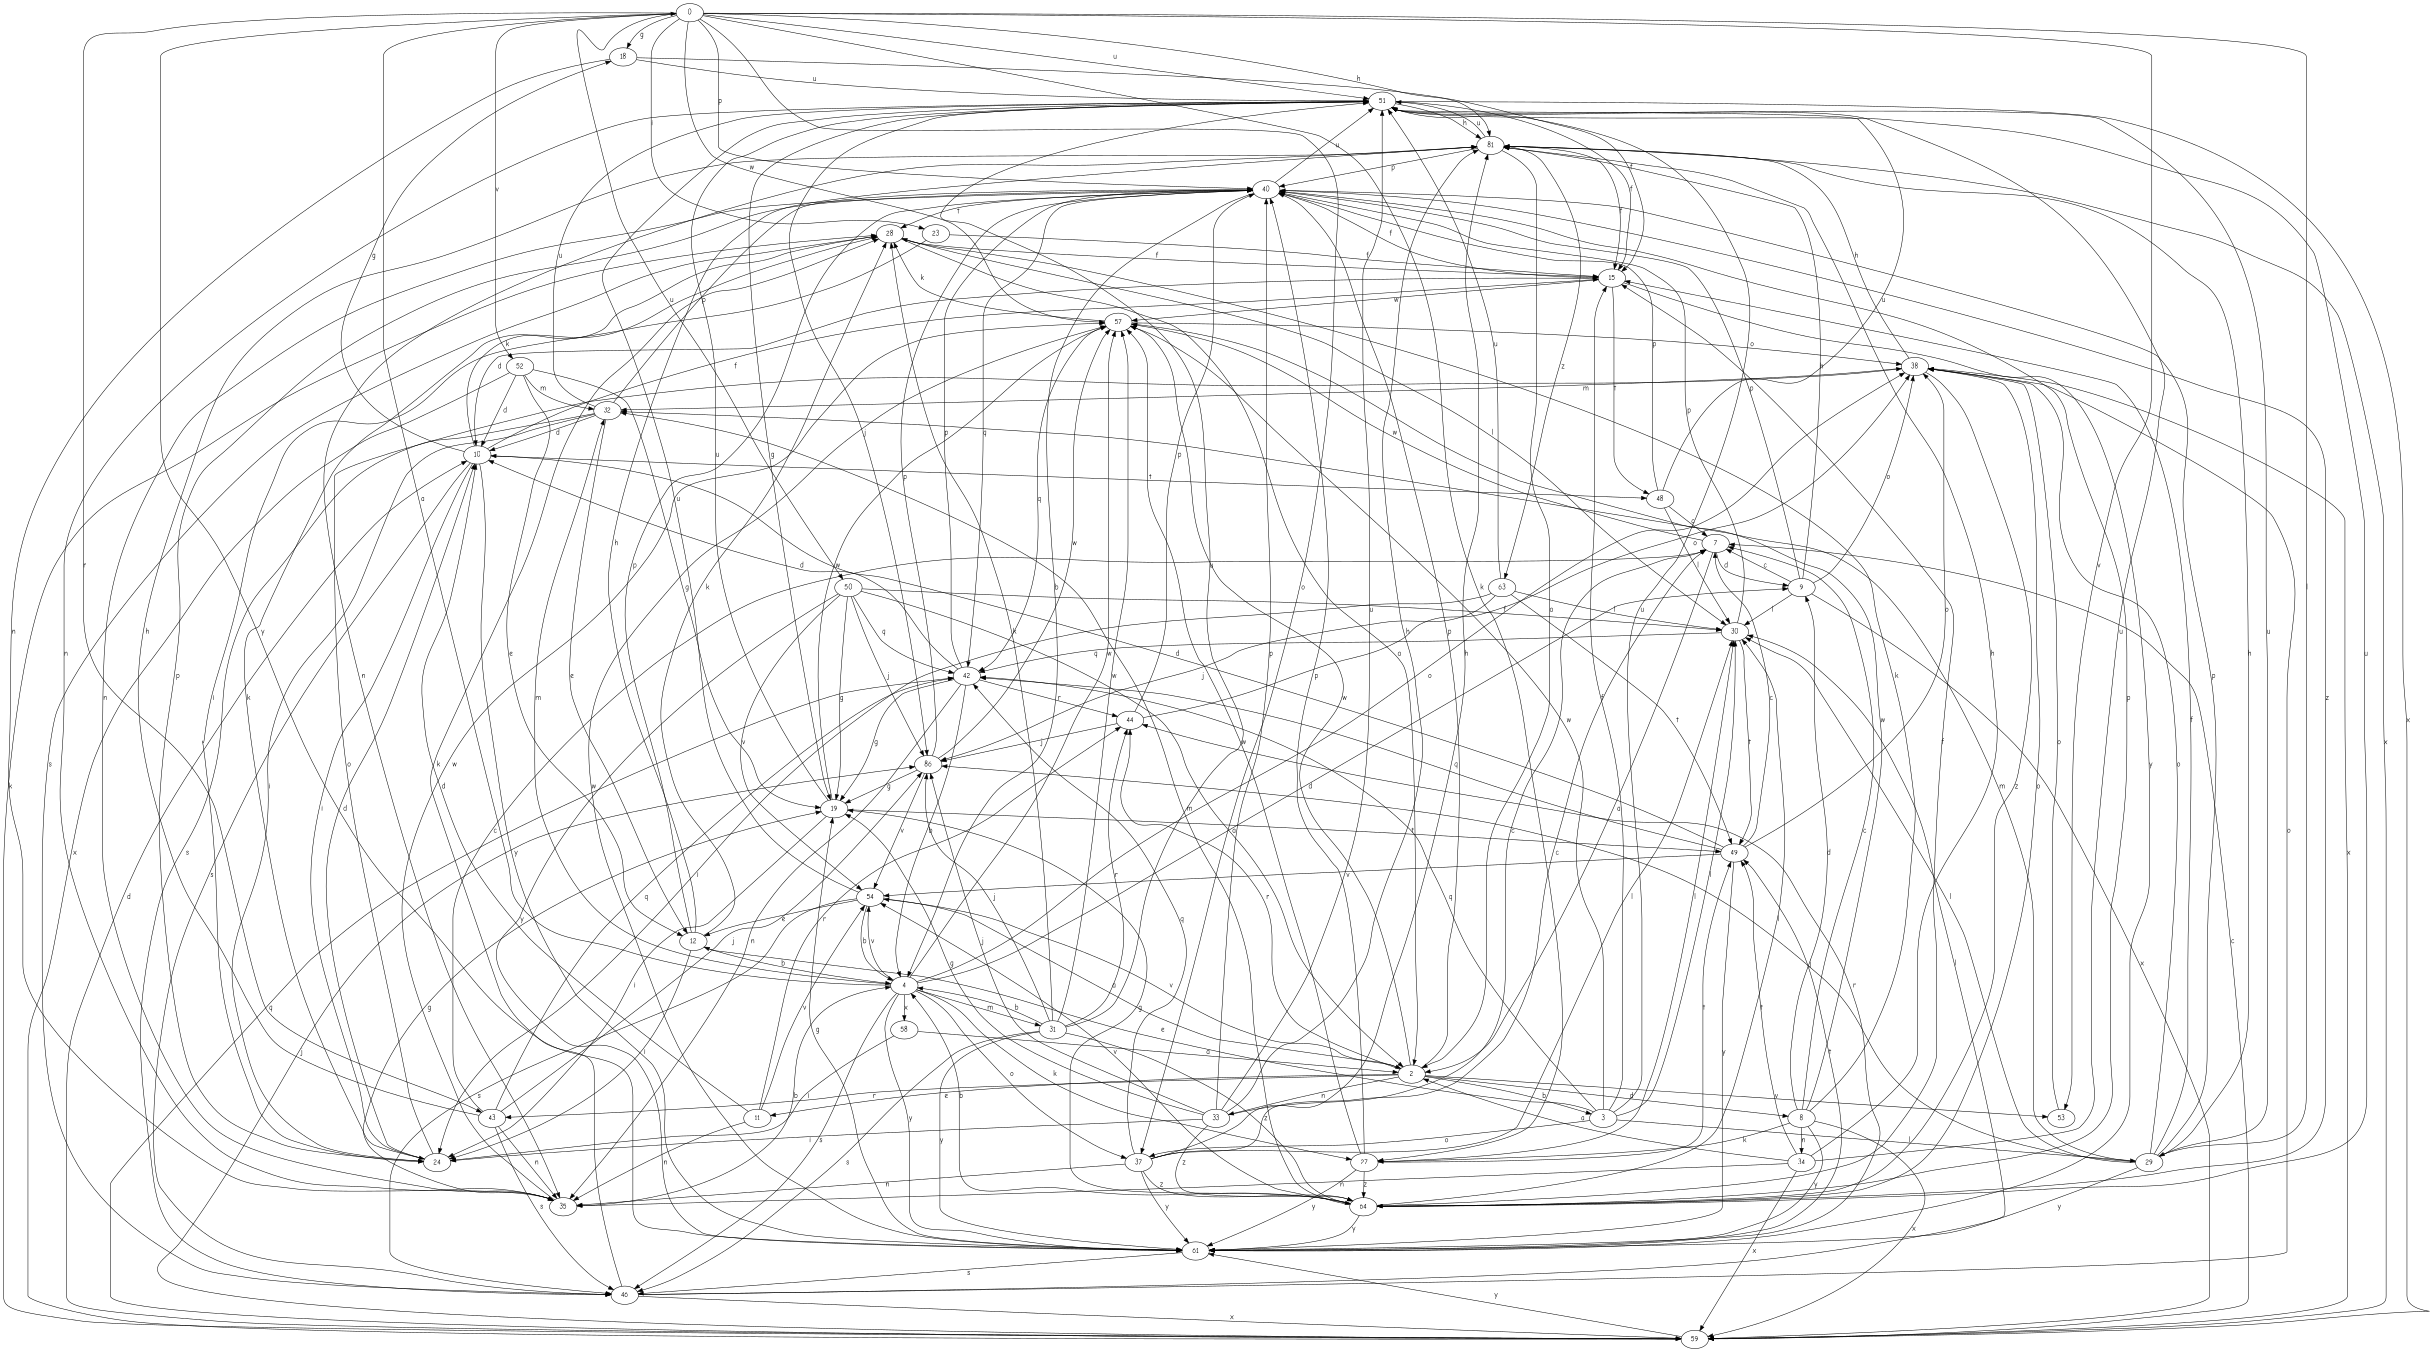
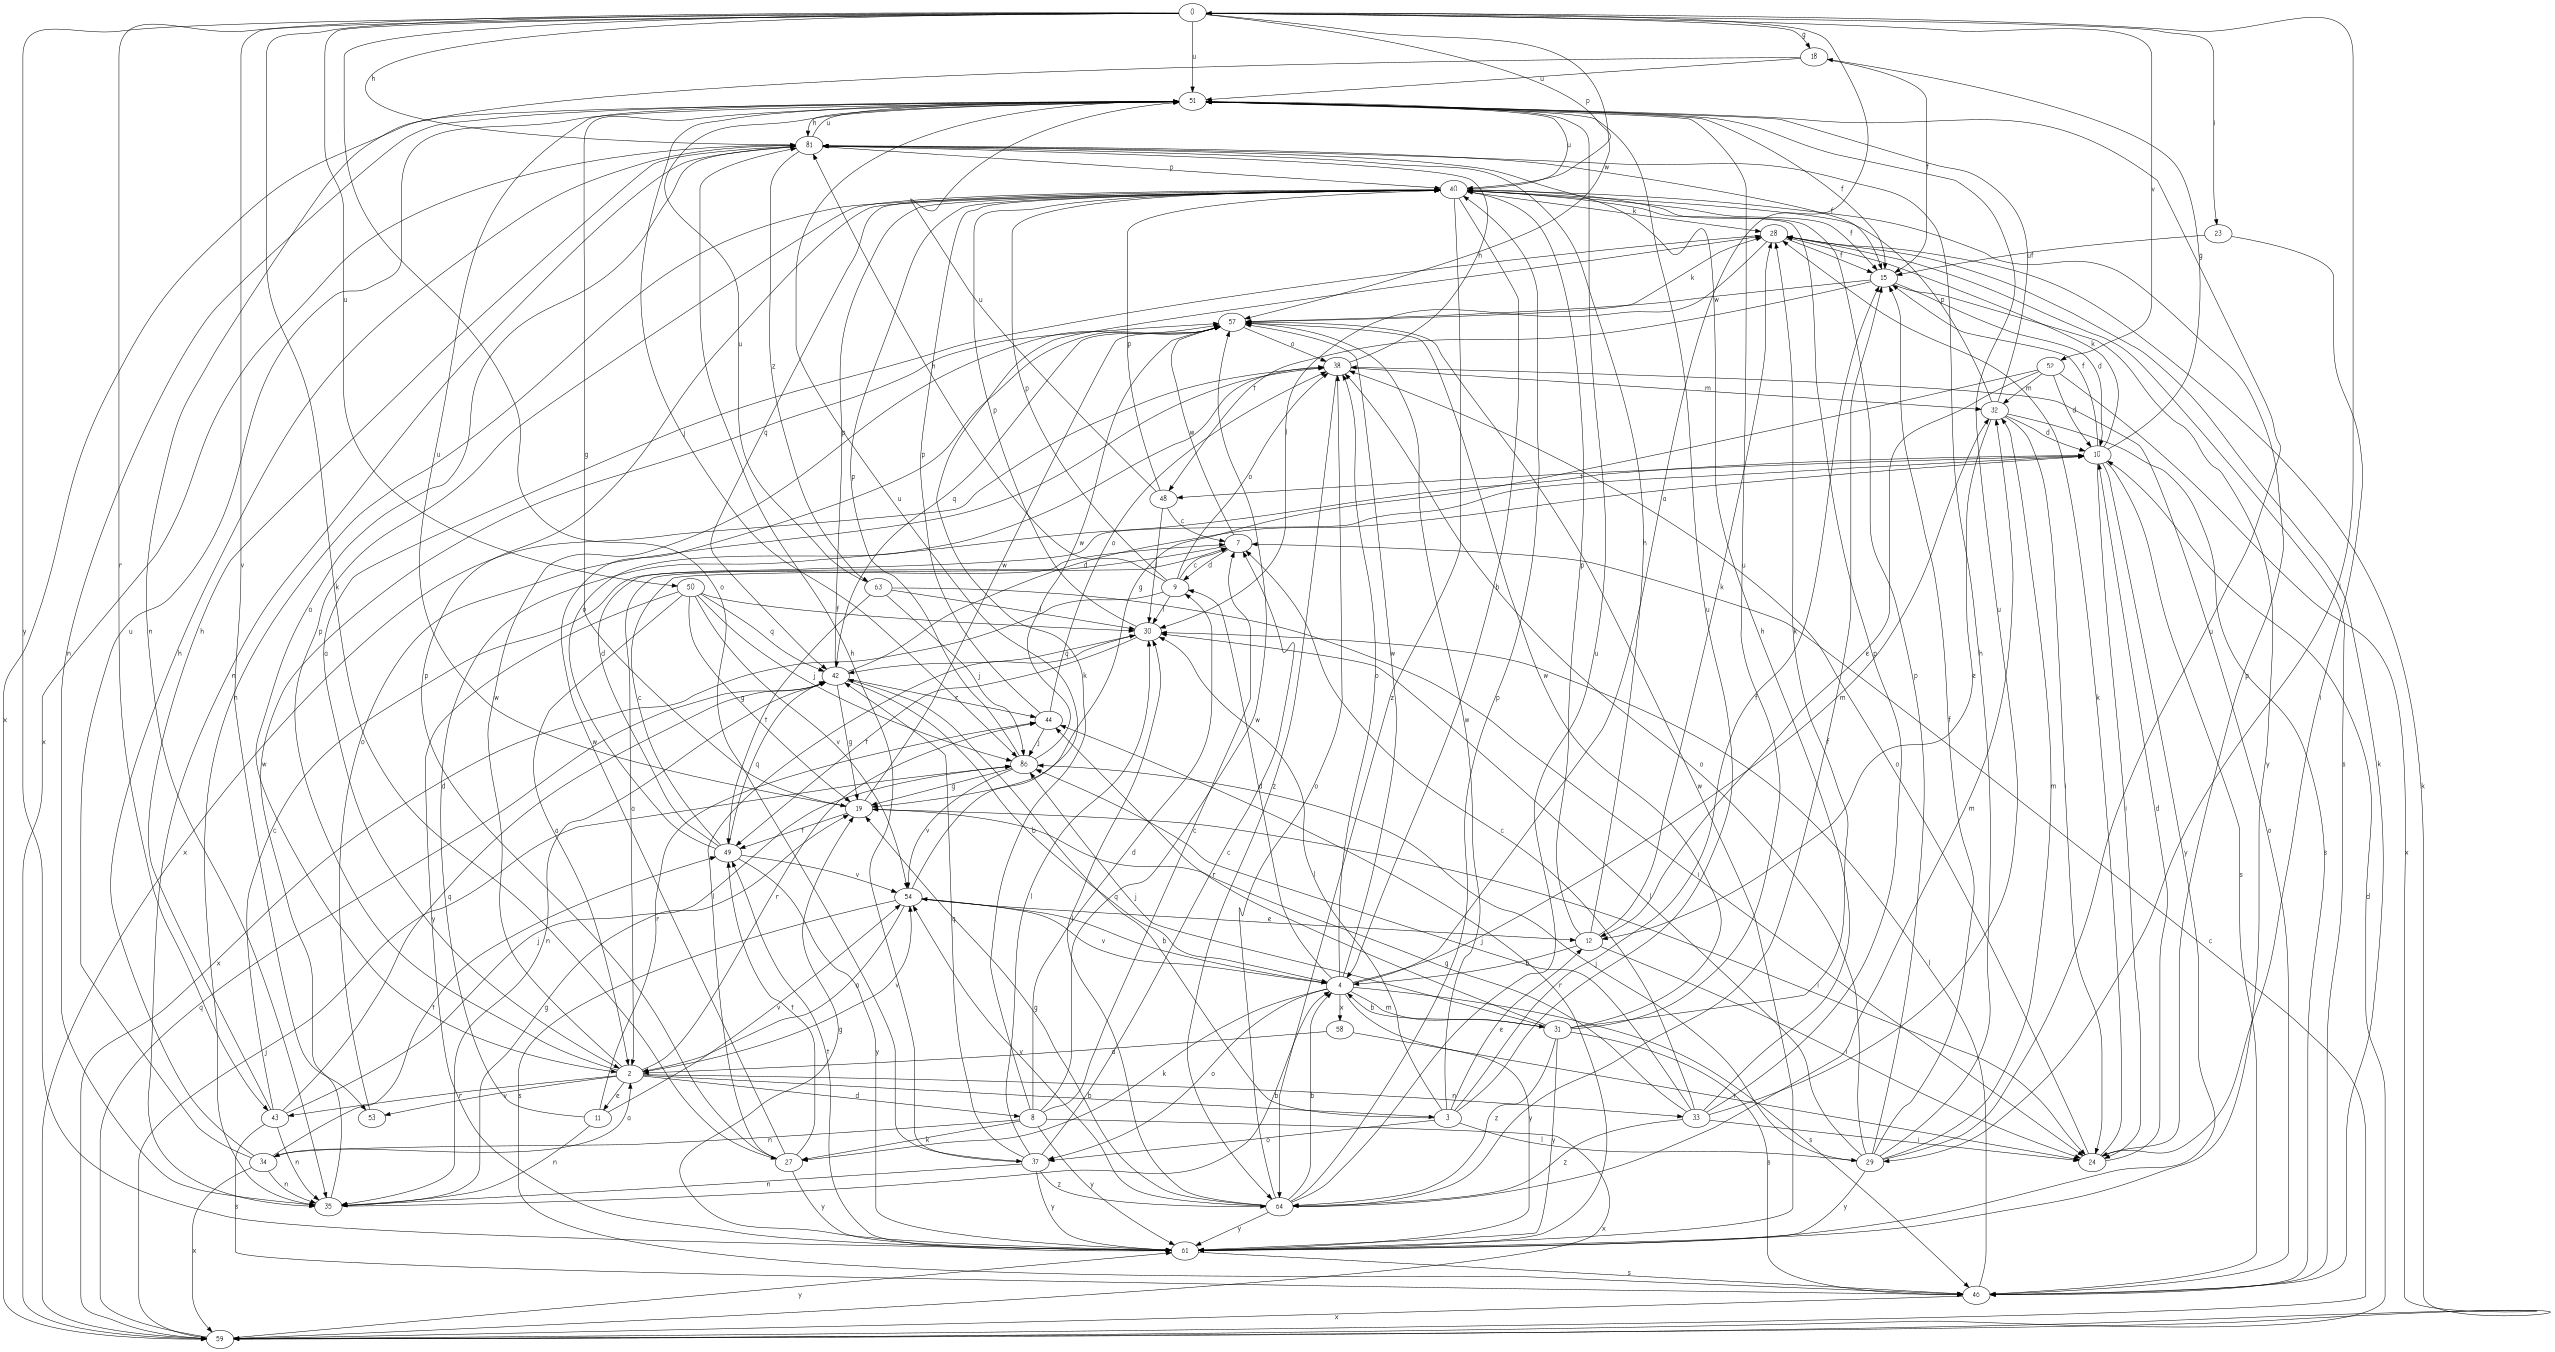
edge "40" -> "28": label "t" -> "k"
edge "27" -> "64": removed, label "z"
